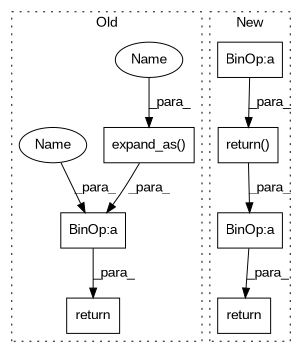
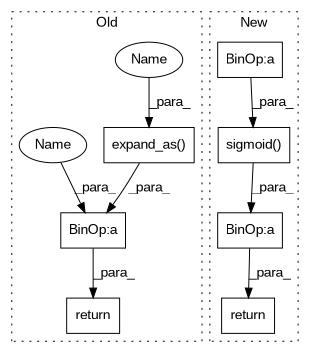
node "return()": label "return()" -> "sigmoid()"
